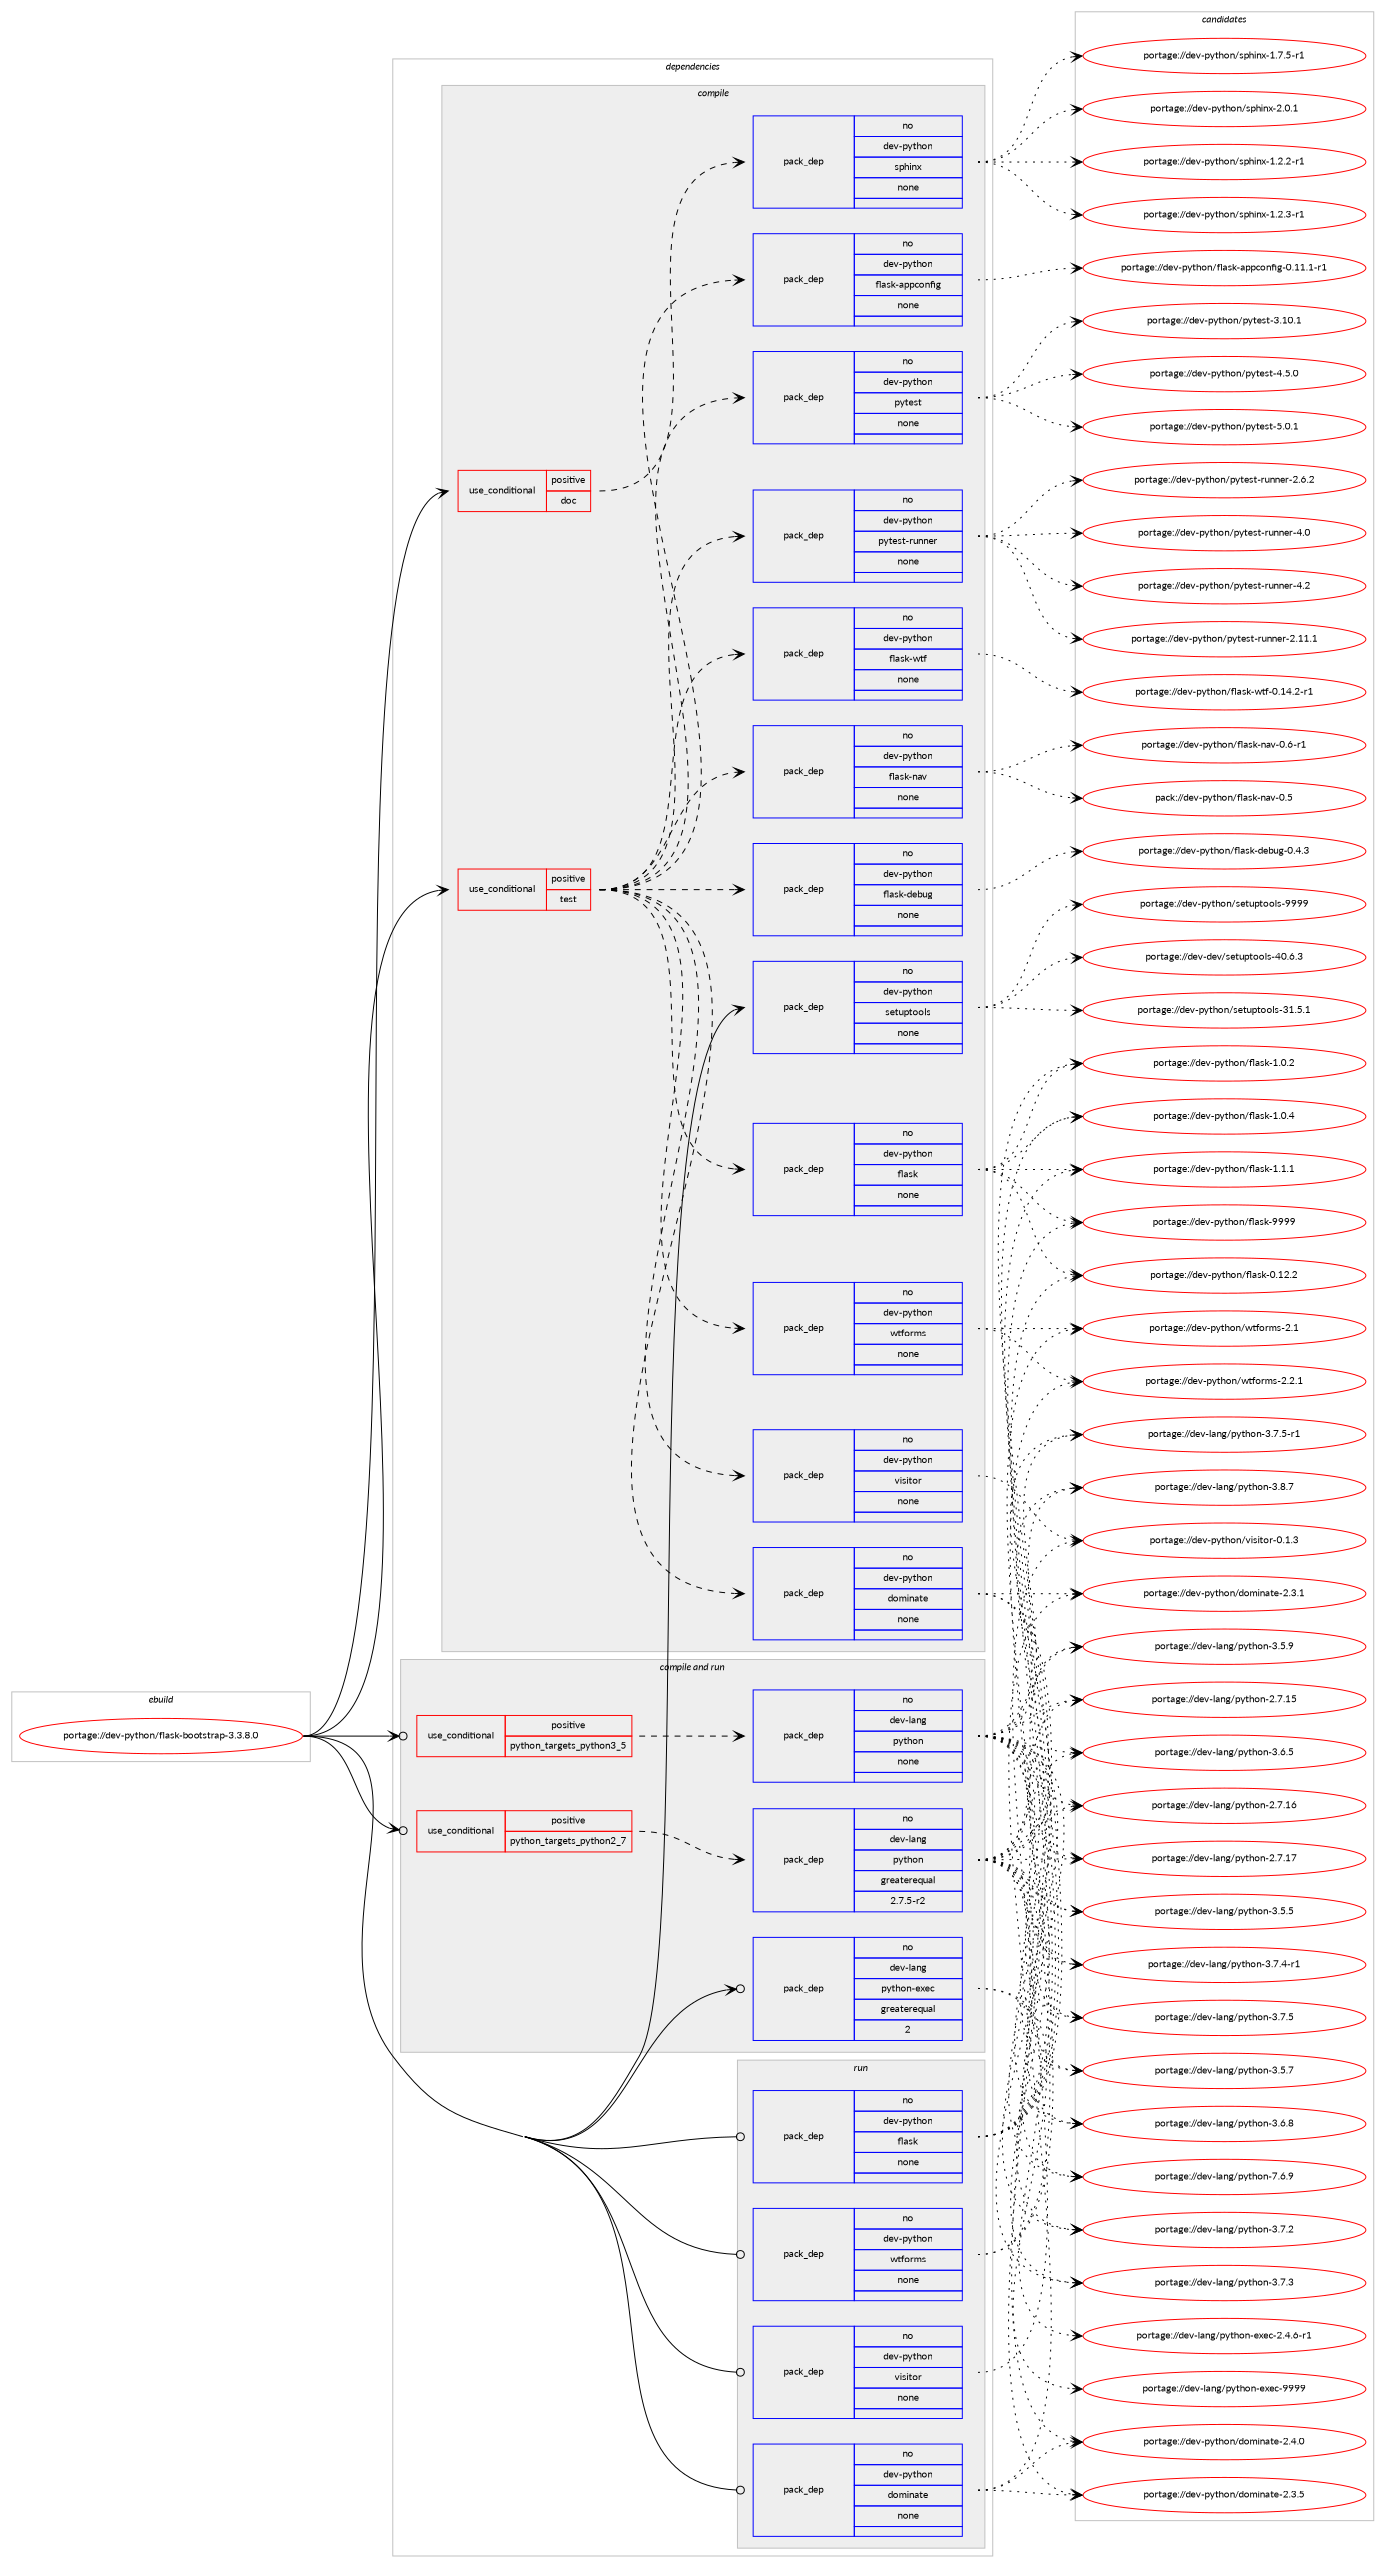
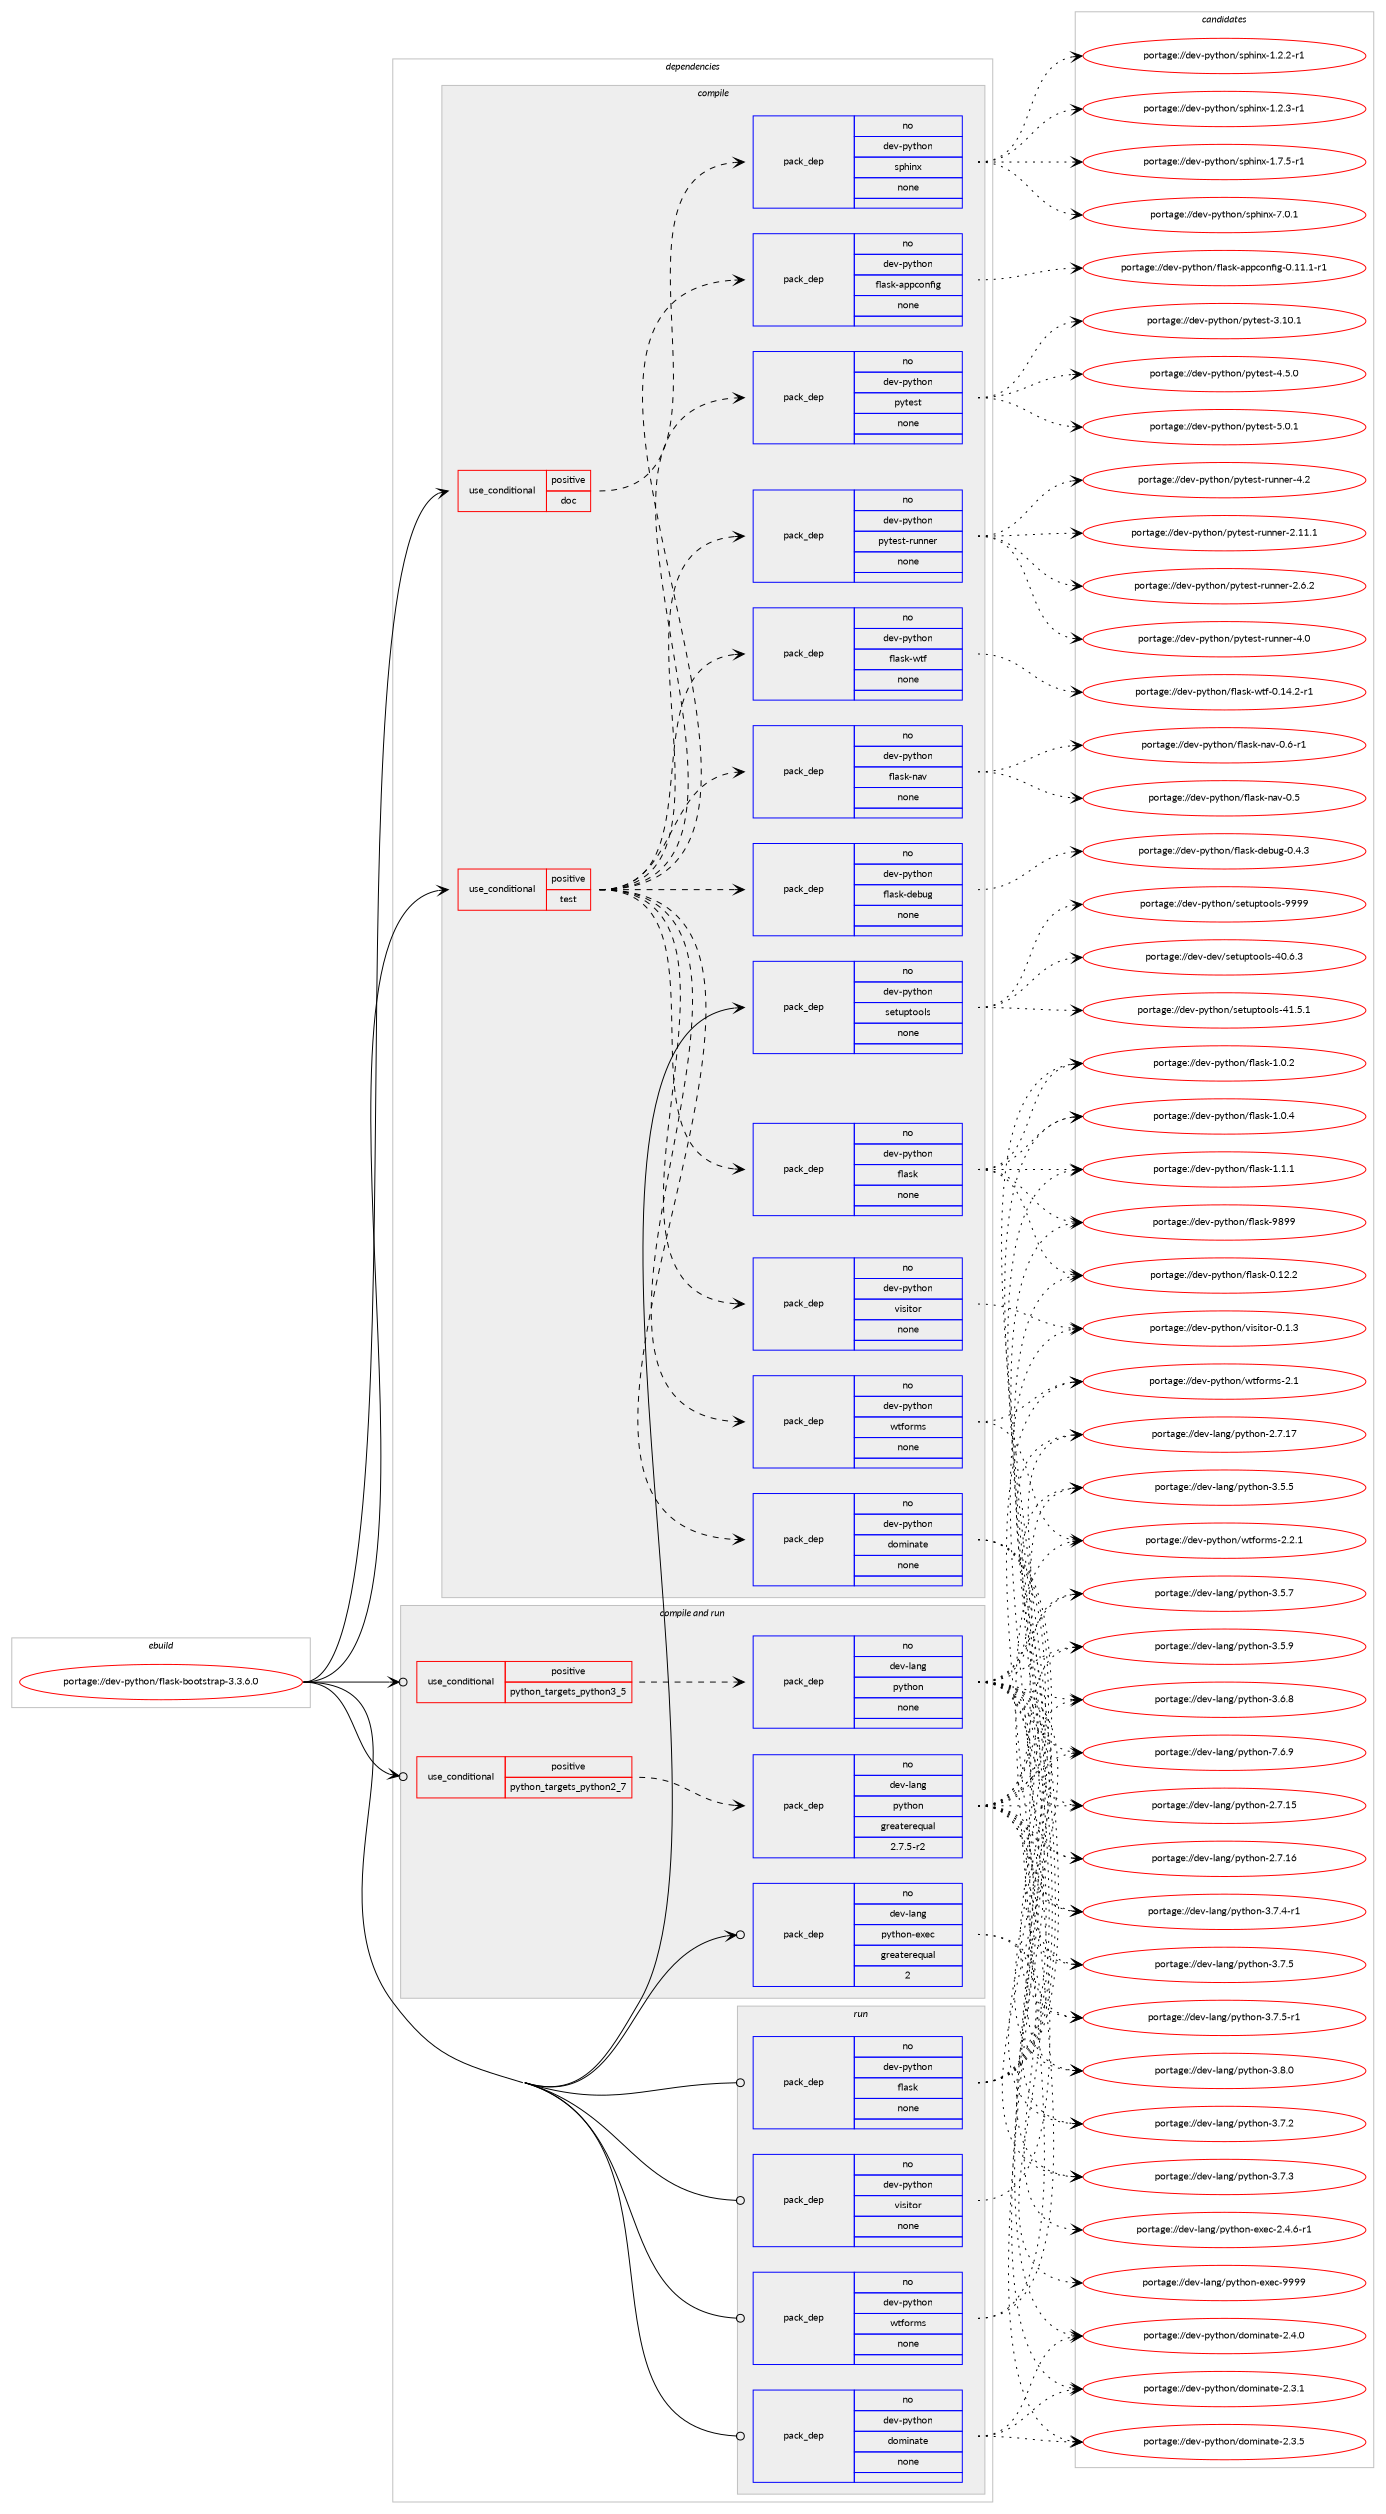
node "portage://dev-python/sphinx-2.0.1": label "portage://dev-python/sphinx-2.0.1" -> "portage://dev-python/sphinx-7.0.1"
node "pack://dev-python/flask-nav-0.5": label "pack://dev-python/flask-nav-0.5" -> "portage://dev-python/flask-nav-0.5"
node "portage://dev-python/setuptools-31.5.1": label "portage://dev-python/setuptools-31.5.1" -> "portage://dev-python/setuptools-41.5.1"
node "portage://dev-python/flask-9999": label "portage://dev-python/flask-9999" -> "portage://dev-python/flask-9899"
node "portage://dev-lang/python-3.8.7": label "portage://dev-lang/python-3.8.7" -> "portage://dev-lang/python-3.8.0"
node "portage://dev-python/flask-bootstrap-3.3.8.0": label "portage://dev-python/flask-bootstrap-3.3.8.0" -> "portage://dev-python/flask-bootstrap-3.3.6.0"
node "portage://dev-lang/python-3.6.5": removed
